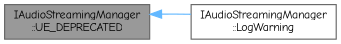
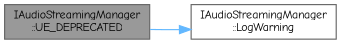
edge "IAudioStreamingManager ::LogWarning" -> "IAudioStreamingManager ::UE_DEPRECATED": reversed
